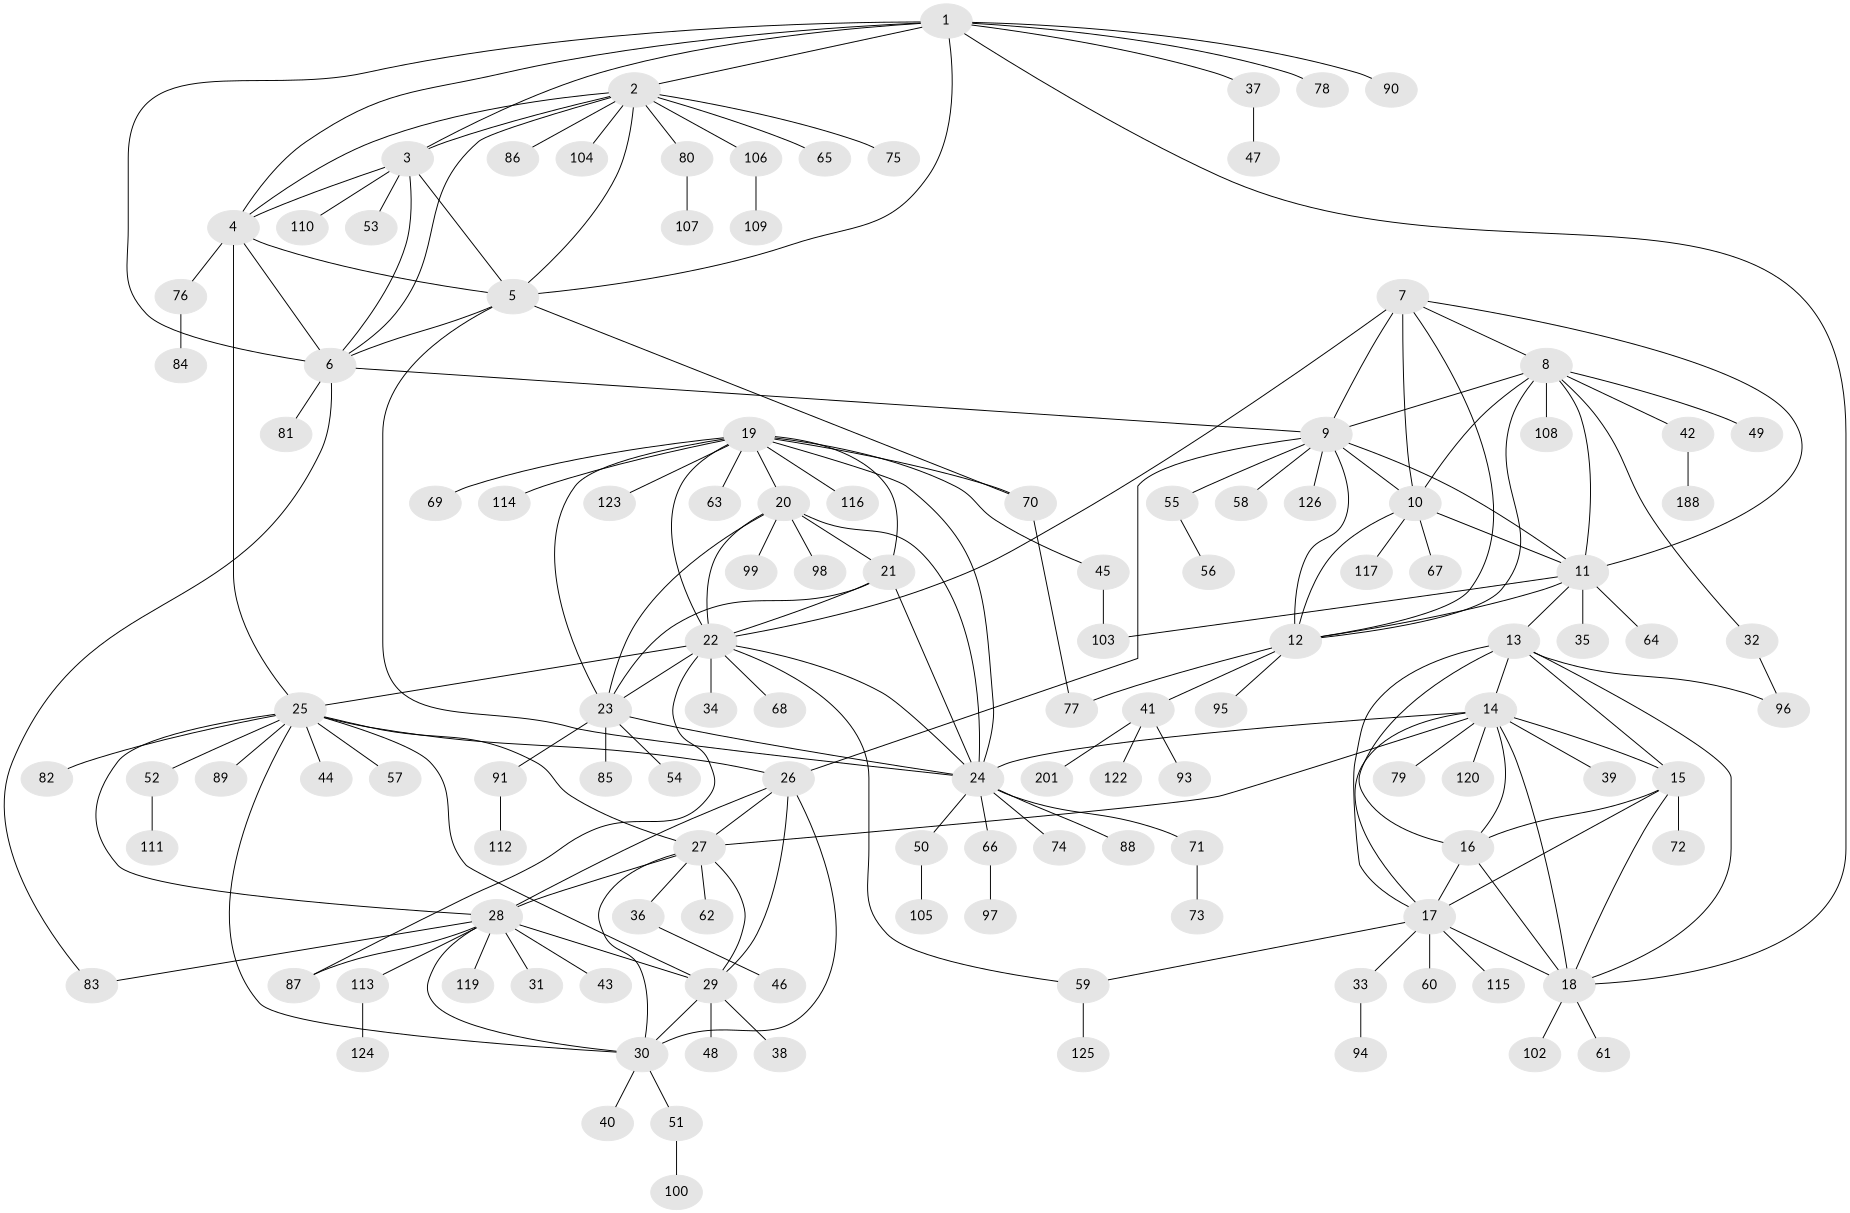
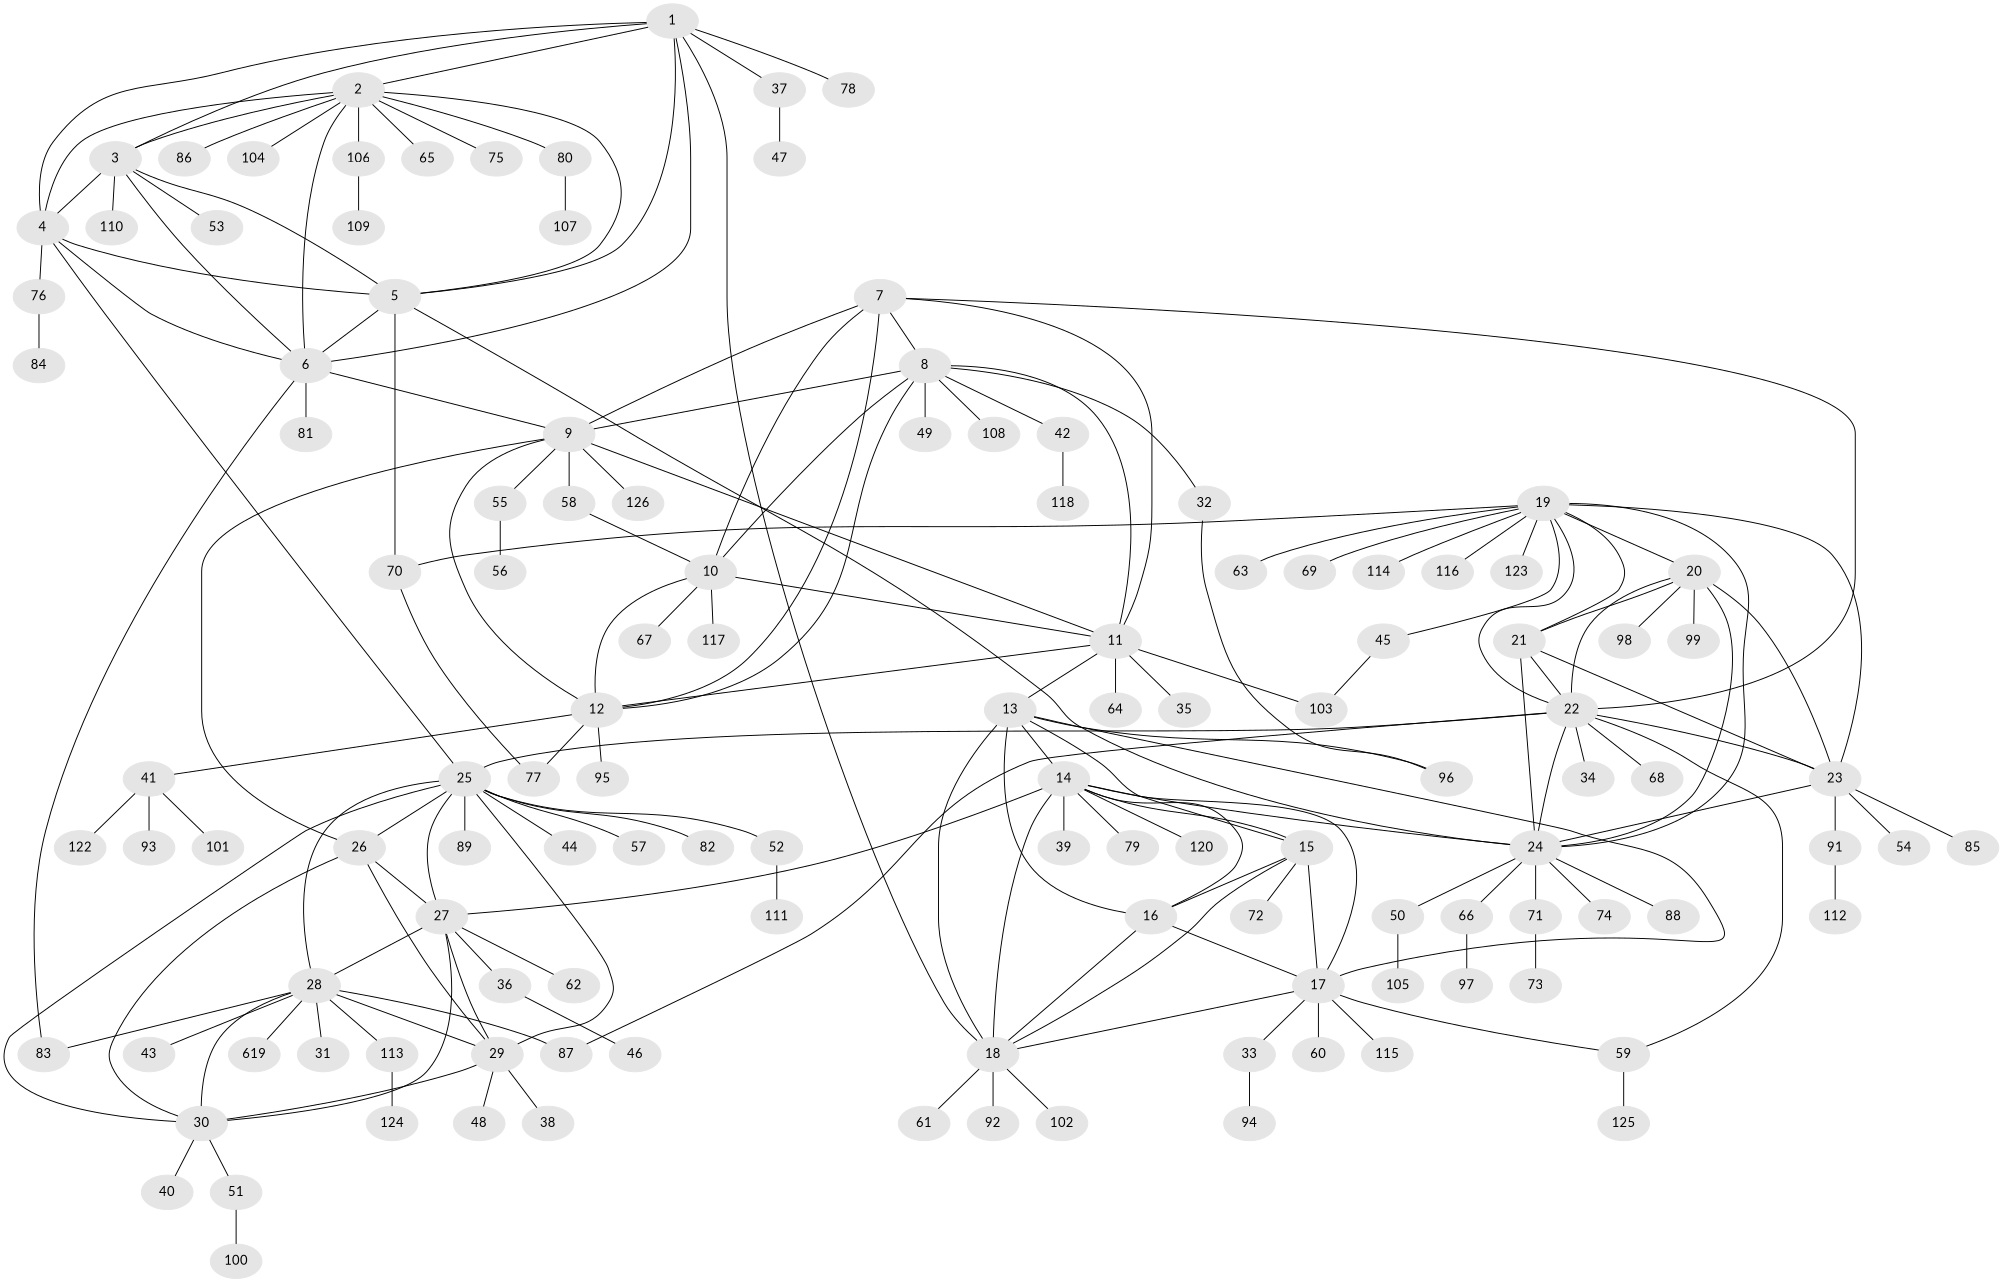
node "90": removed
edge "9" -- "10": now "58" -- "10"
node "188": label "188" -> "118"
node "201": label "201" -> "101"
edge "26" -- "28": removed
node "119": label "119" -> "619"
node "92": added
